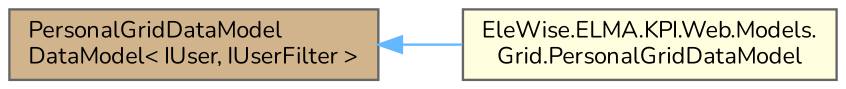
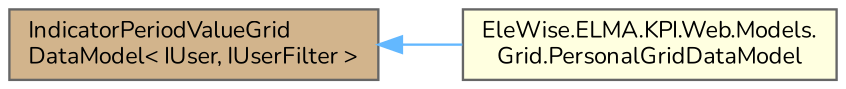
node "PersonalGridDataModel DataModel< IUser, IUserFilter >": label "PersonalGridDataModel DataModel< IUser, IUserFilter >" -> "IndicatorPeriodValueGrid DataModel< IUser, IUserFilter >"
